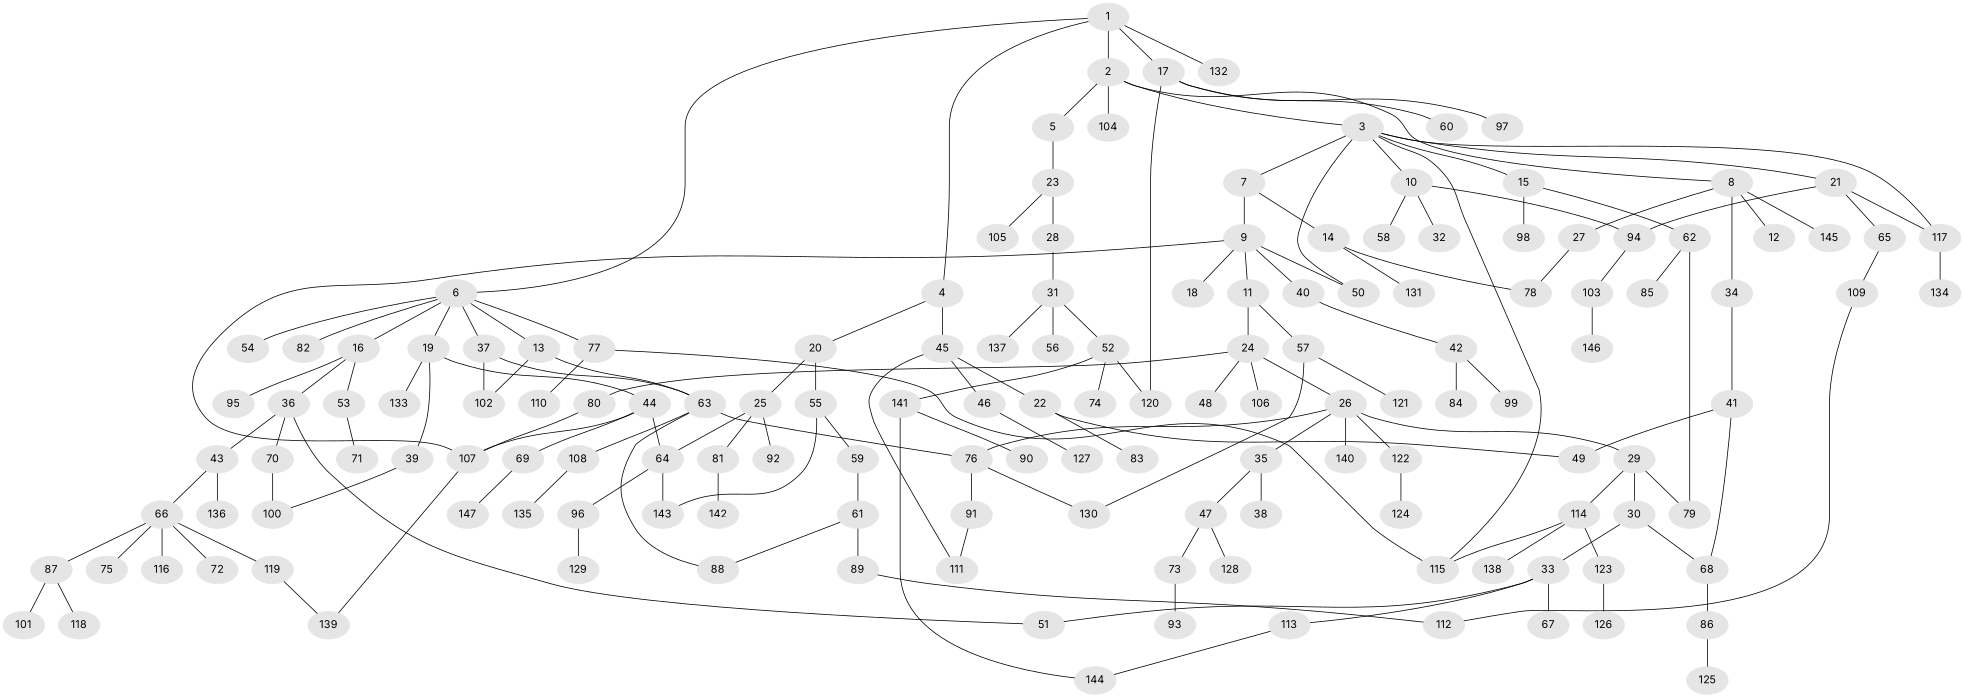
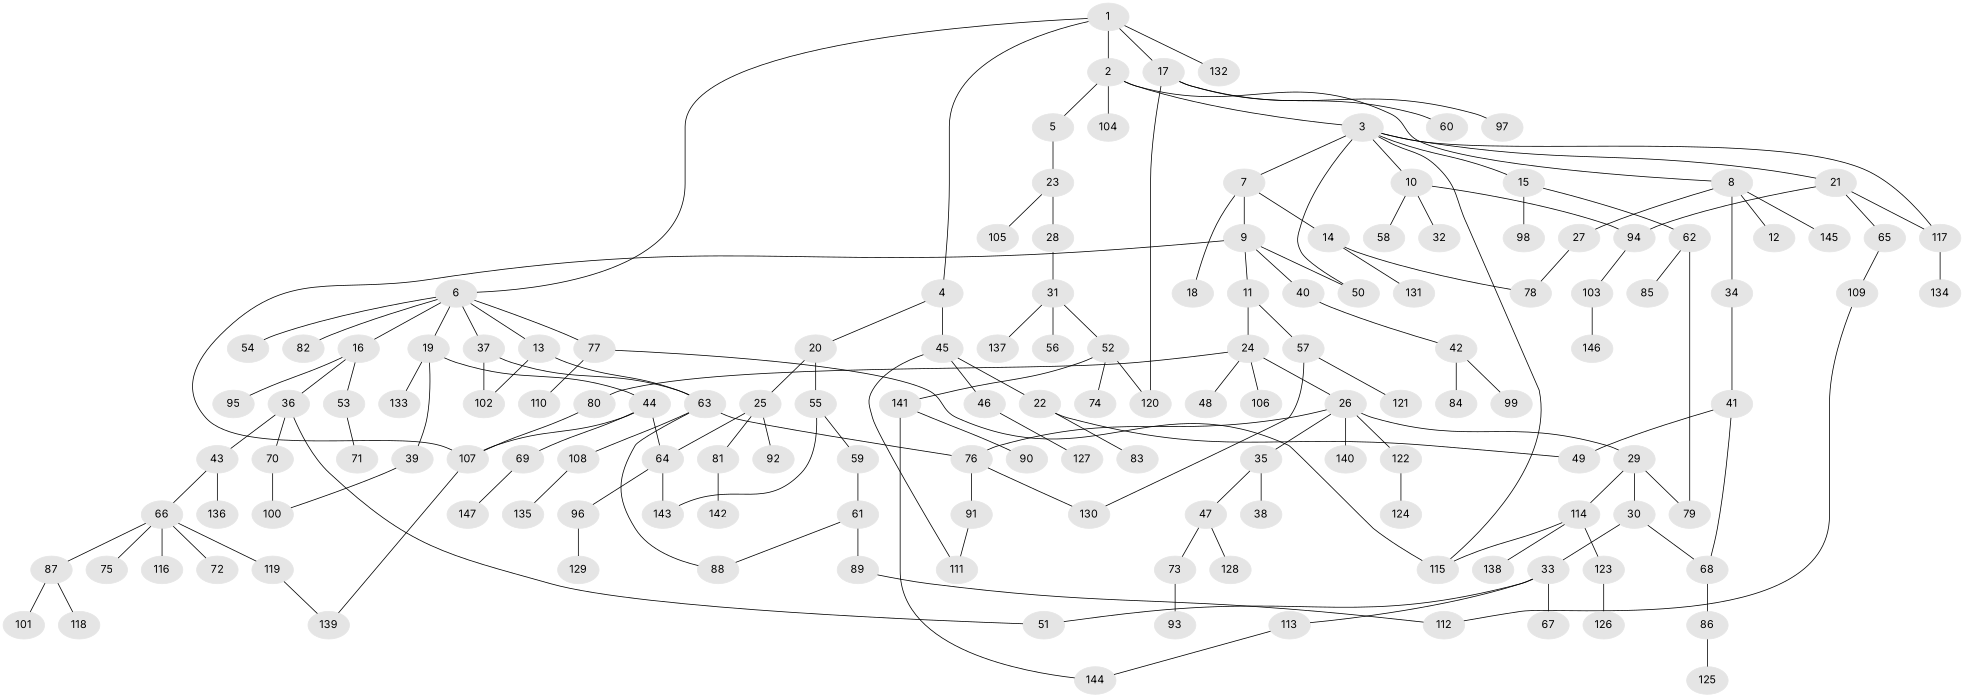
edge "9" -- "18": now "7" -- "18"
